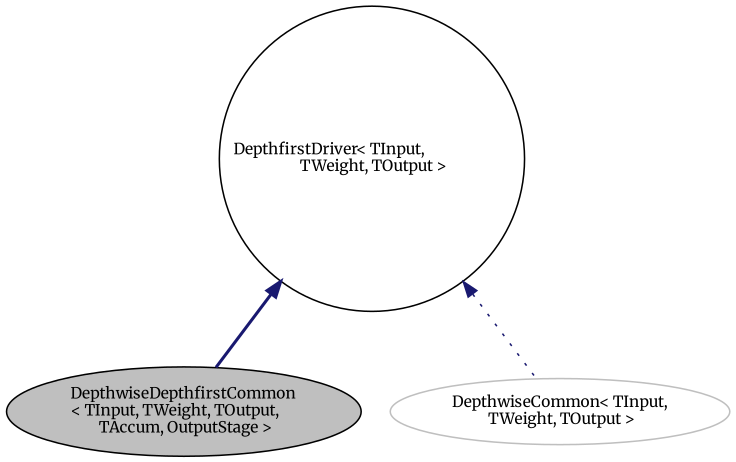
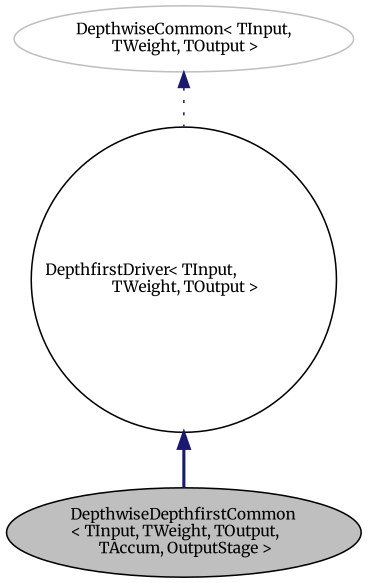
edge "DepthwiseCommon< TInput, TWeight, TOutput >" -> "DepthfirstDriver< TInput, TWeight, TOutput >": reversed
